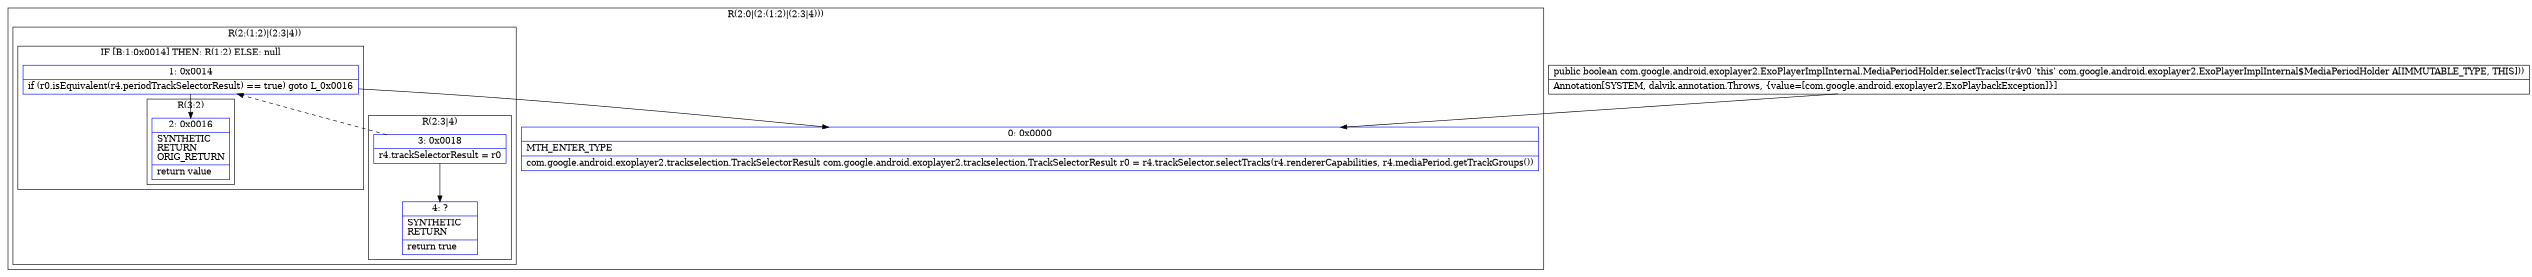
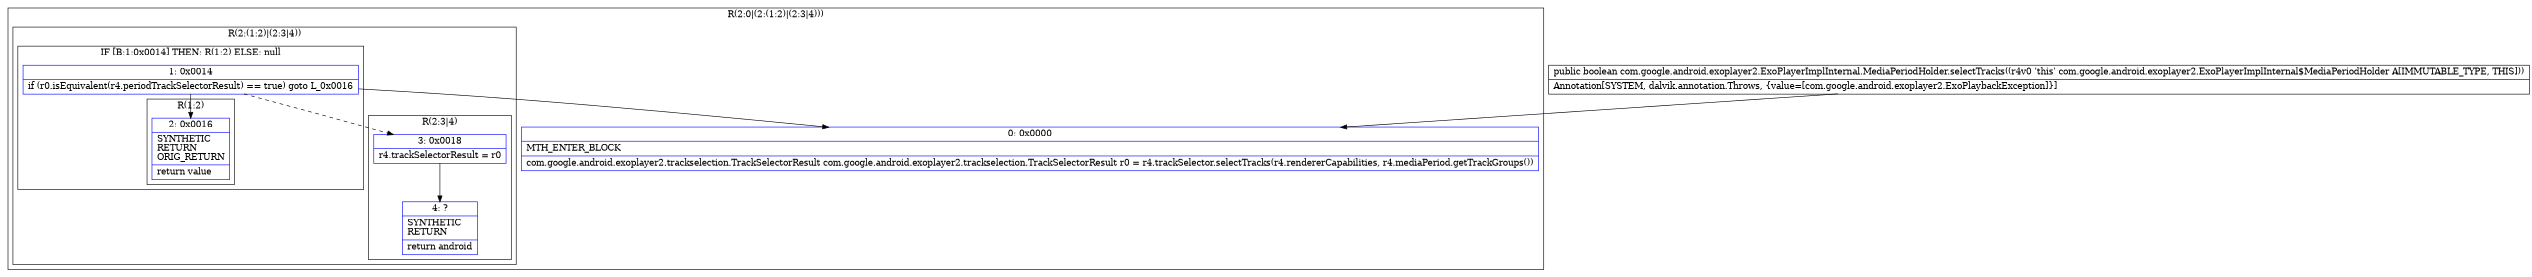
cluster "R(3:2)": label "R(3:2)" -> "R(1:2)"
edge "3: 0x0018" -> "1: 0x0014": reversed
node "0: 0x0000": text "MTH_ENTER_TYPE" -> "MTH_ENTER_BLOCK"
node "4: ?": text "return true" -> "return android"
